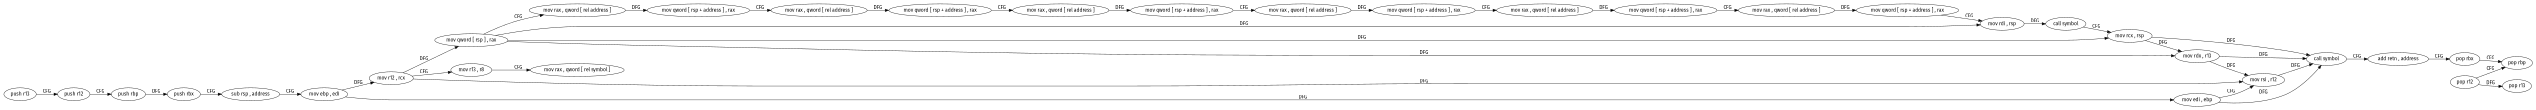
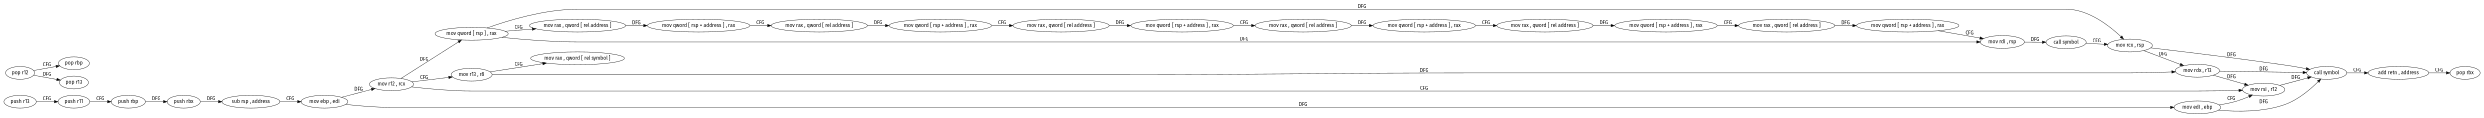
edge "mov qword [ rsp ] , rax" -> "mov rdx , r13": now "mov r13 , r8" -> "mov rdx , r13"
edge "pop rbx" -> "pop rbp": removed, label "CFG"
edge "mov r12 , rcx" -> "mov rsi , r12": label "DFG" -> "CFG"
edge "push rbx" -> "sub rsp , address": label "CFG" -> "DFG"
node "push r12": label "push r12" -> "push r11"
